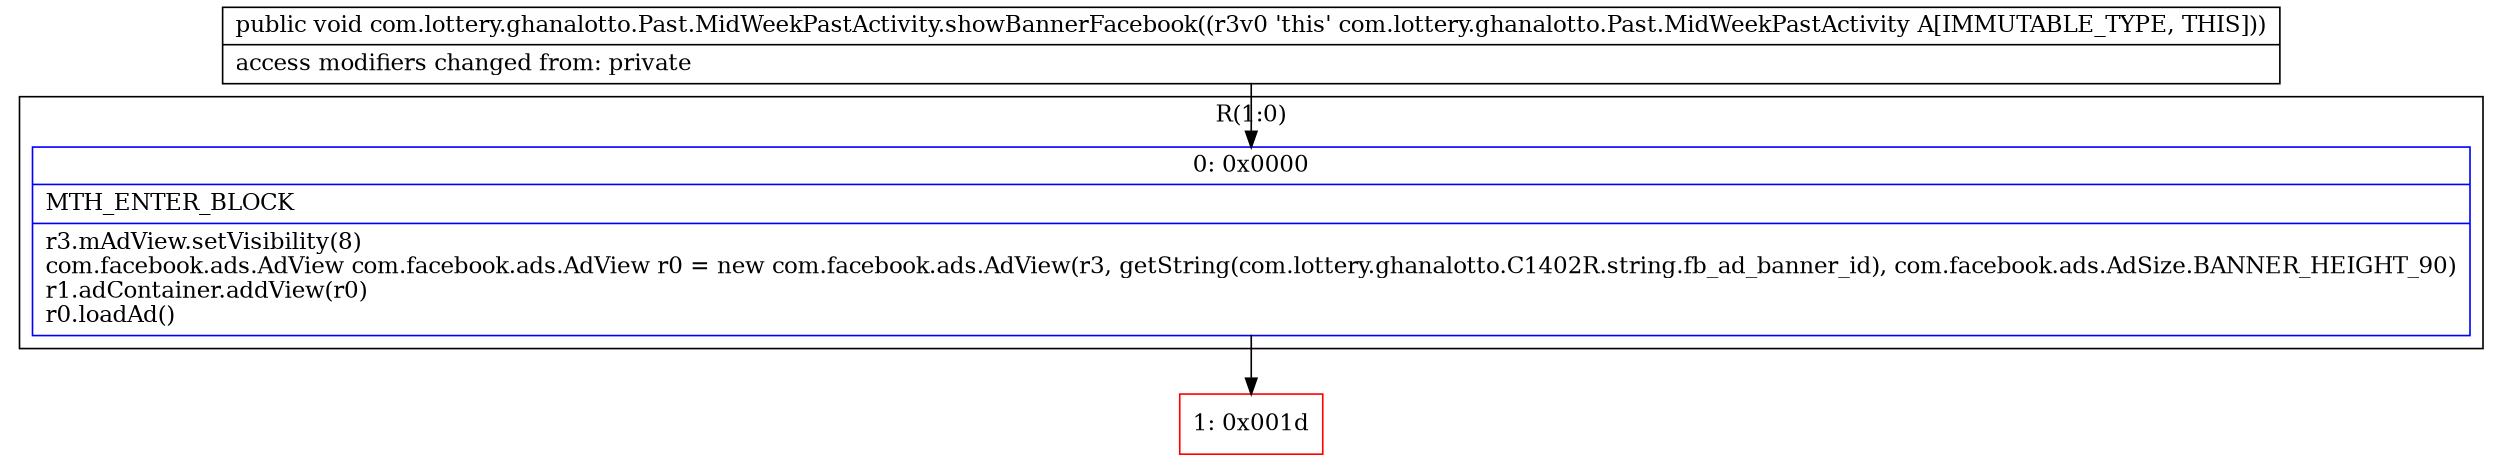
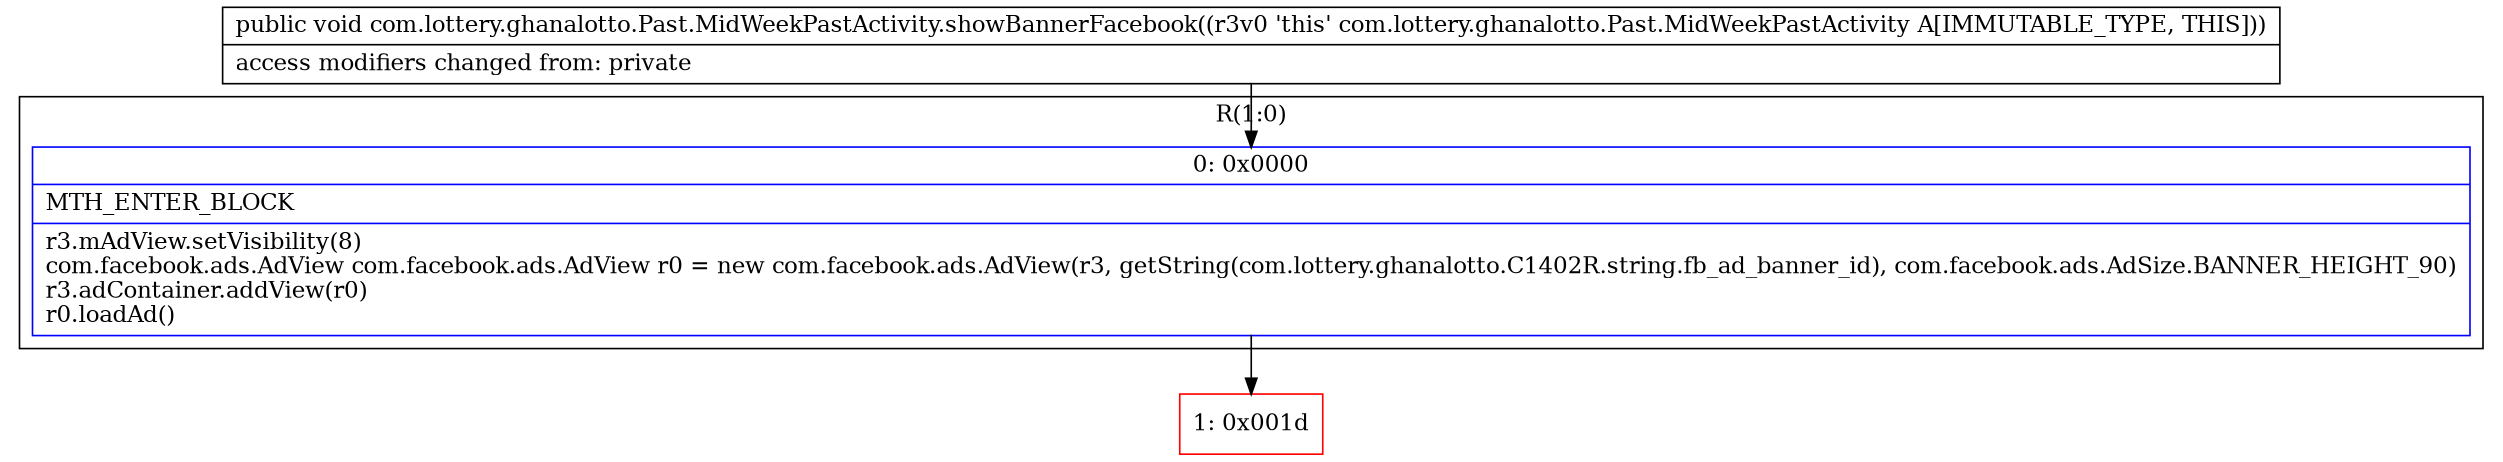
node "0: 0x0000": text "r1.adContainer.addView(r0)" -> "r3.adContainer.addView(r0)"
